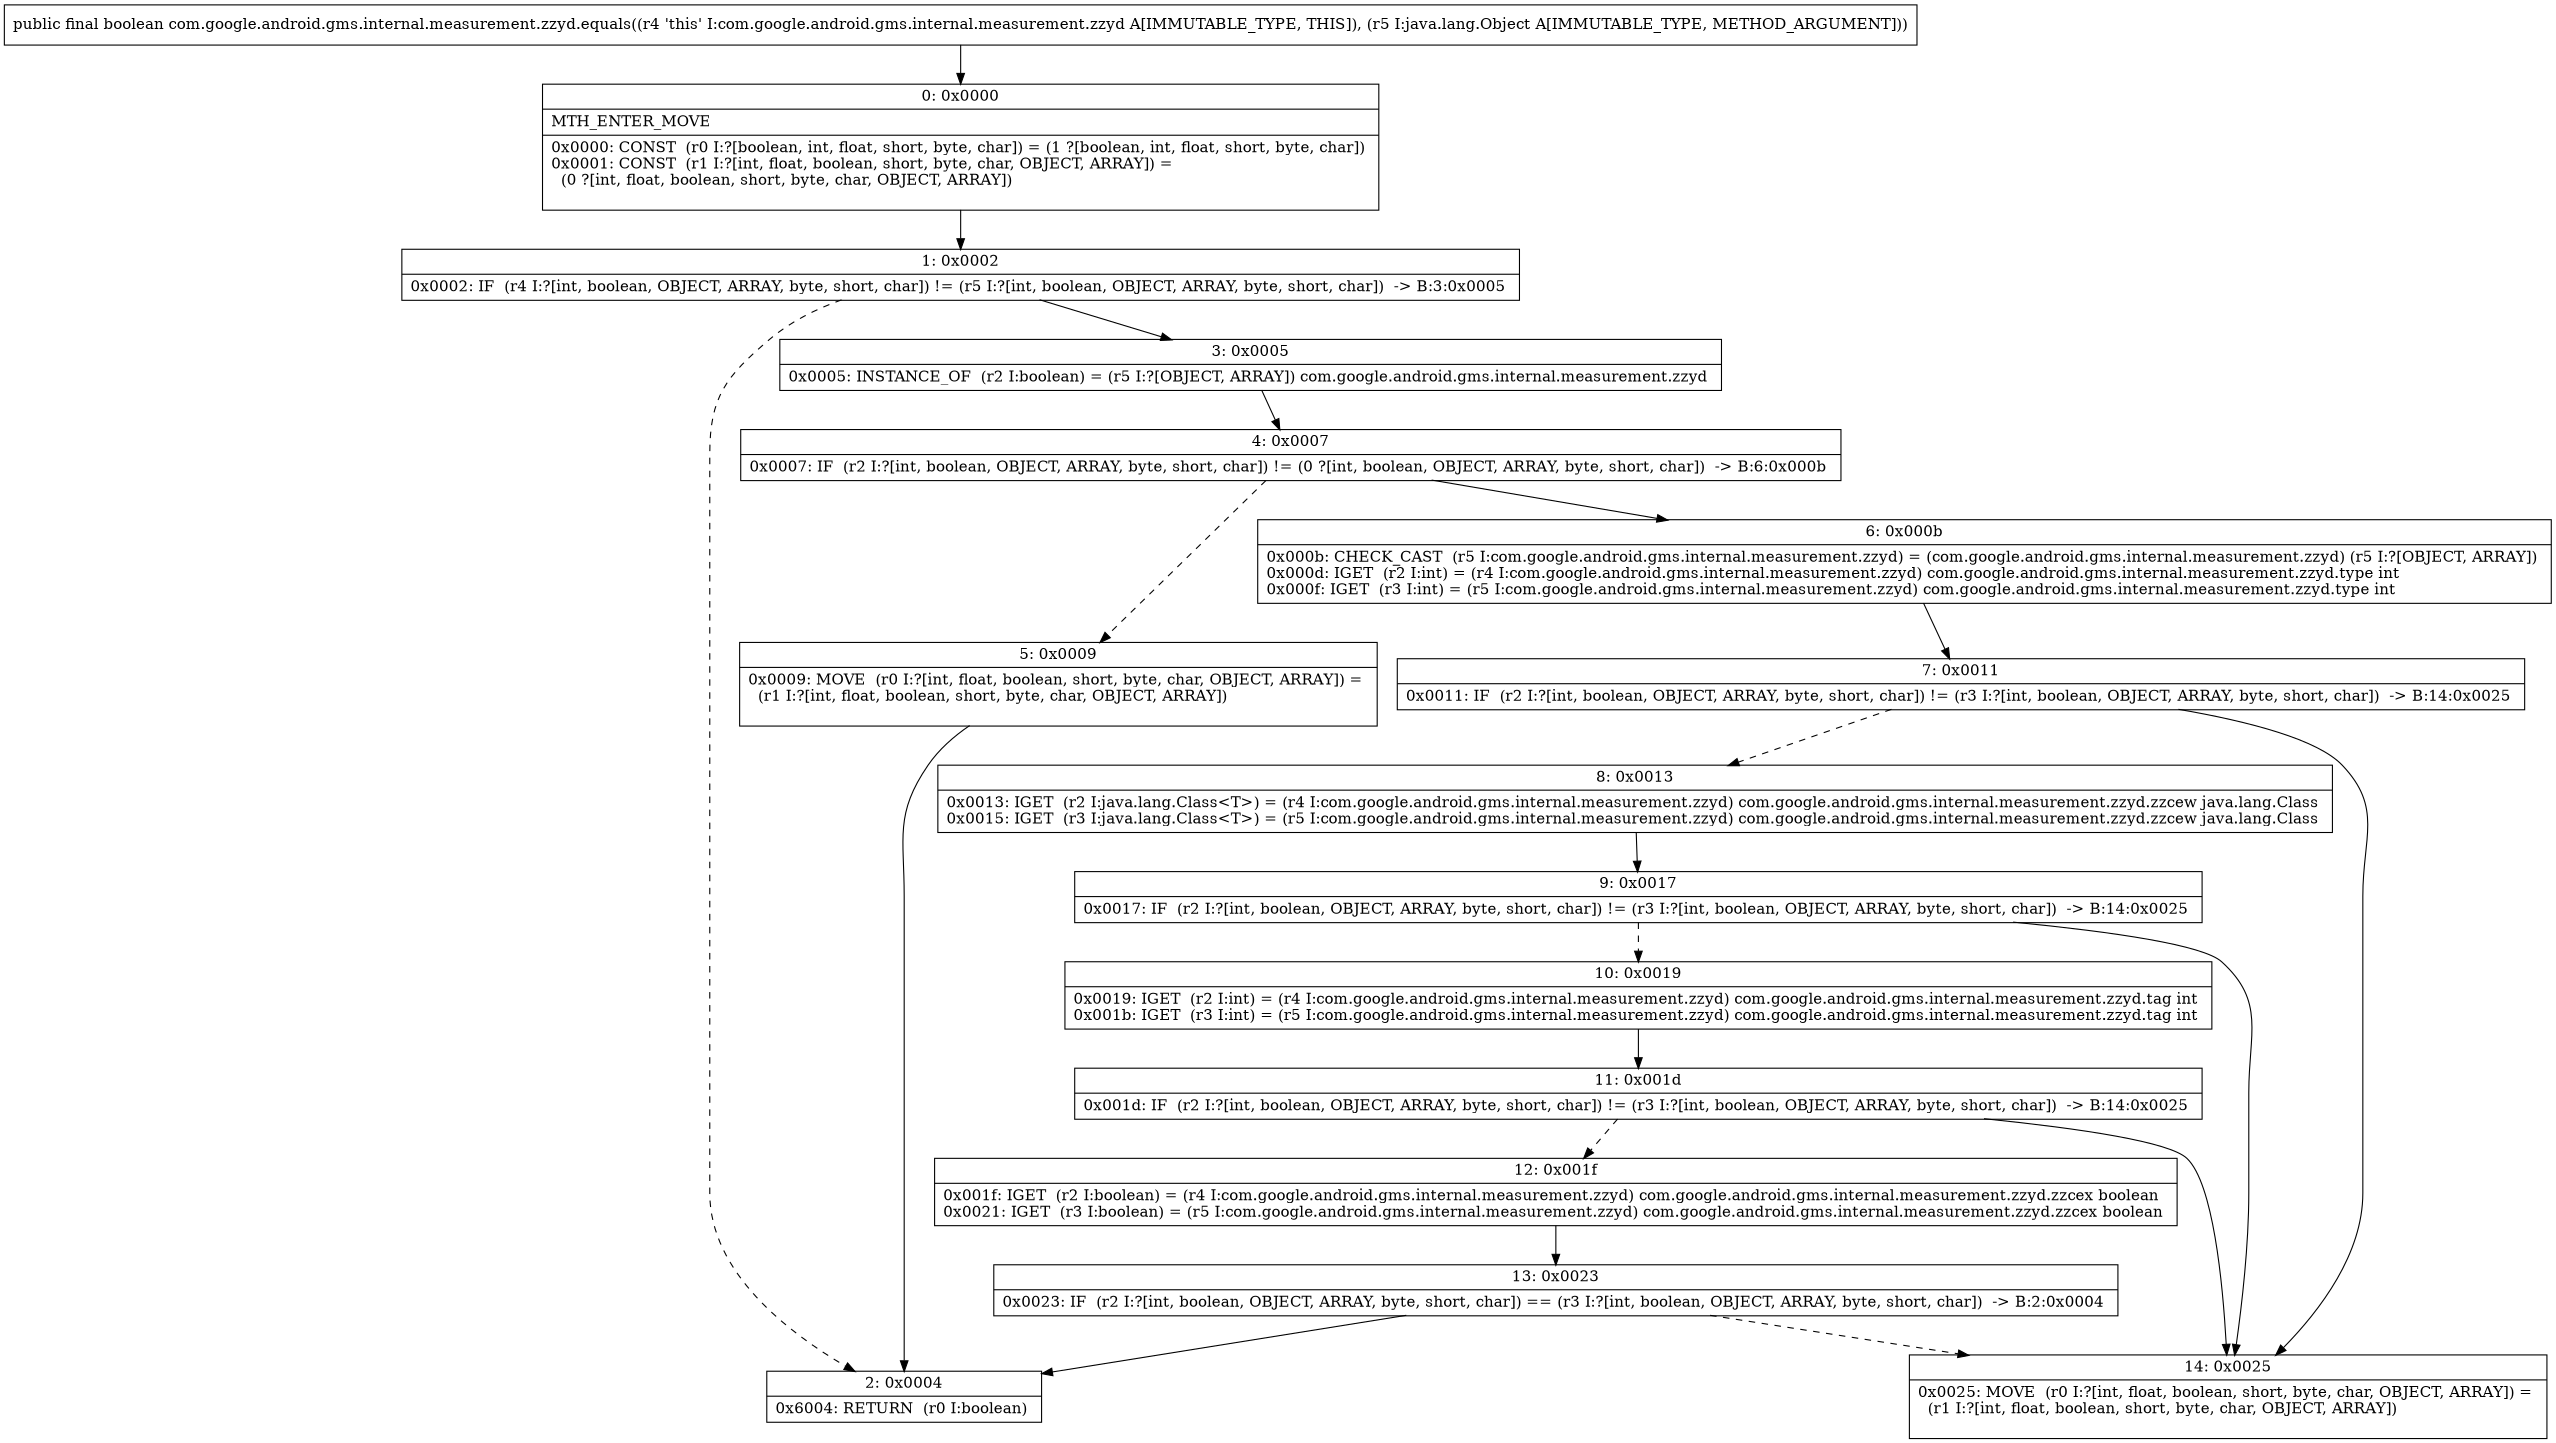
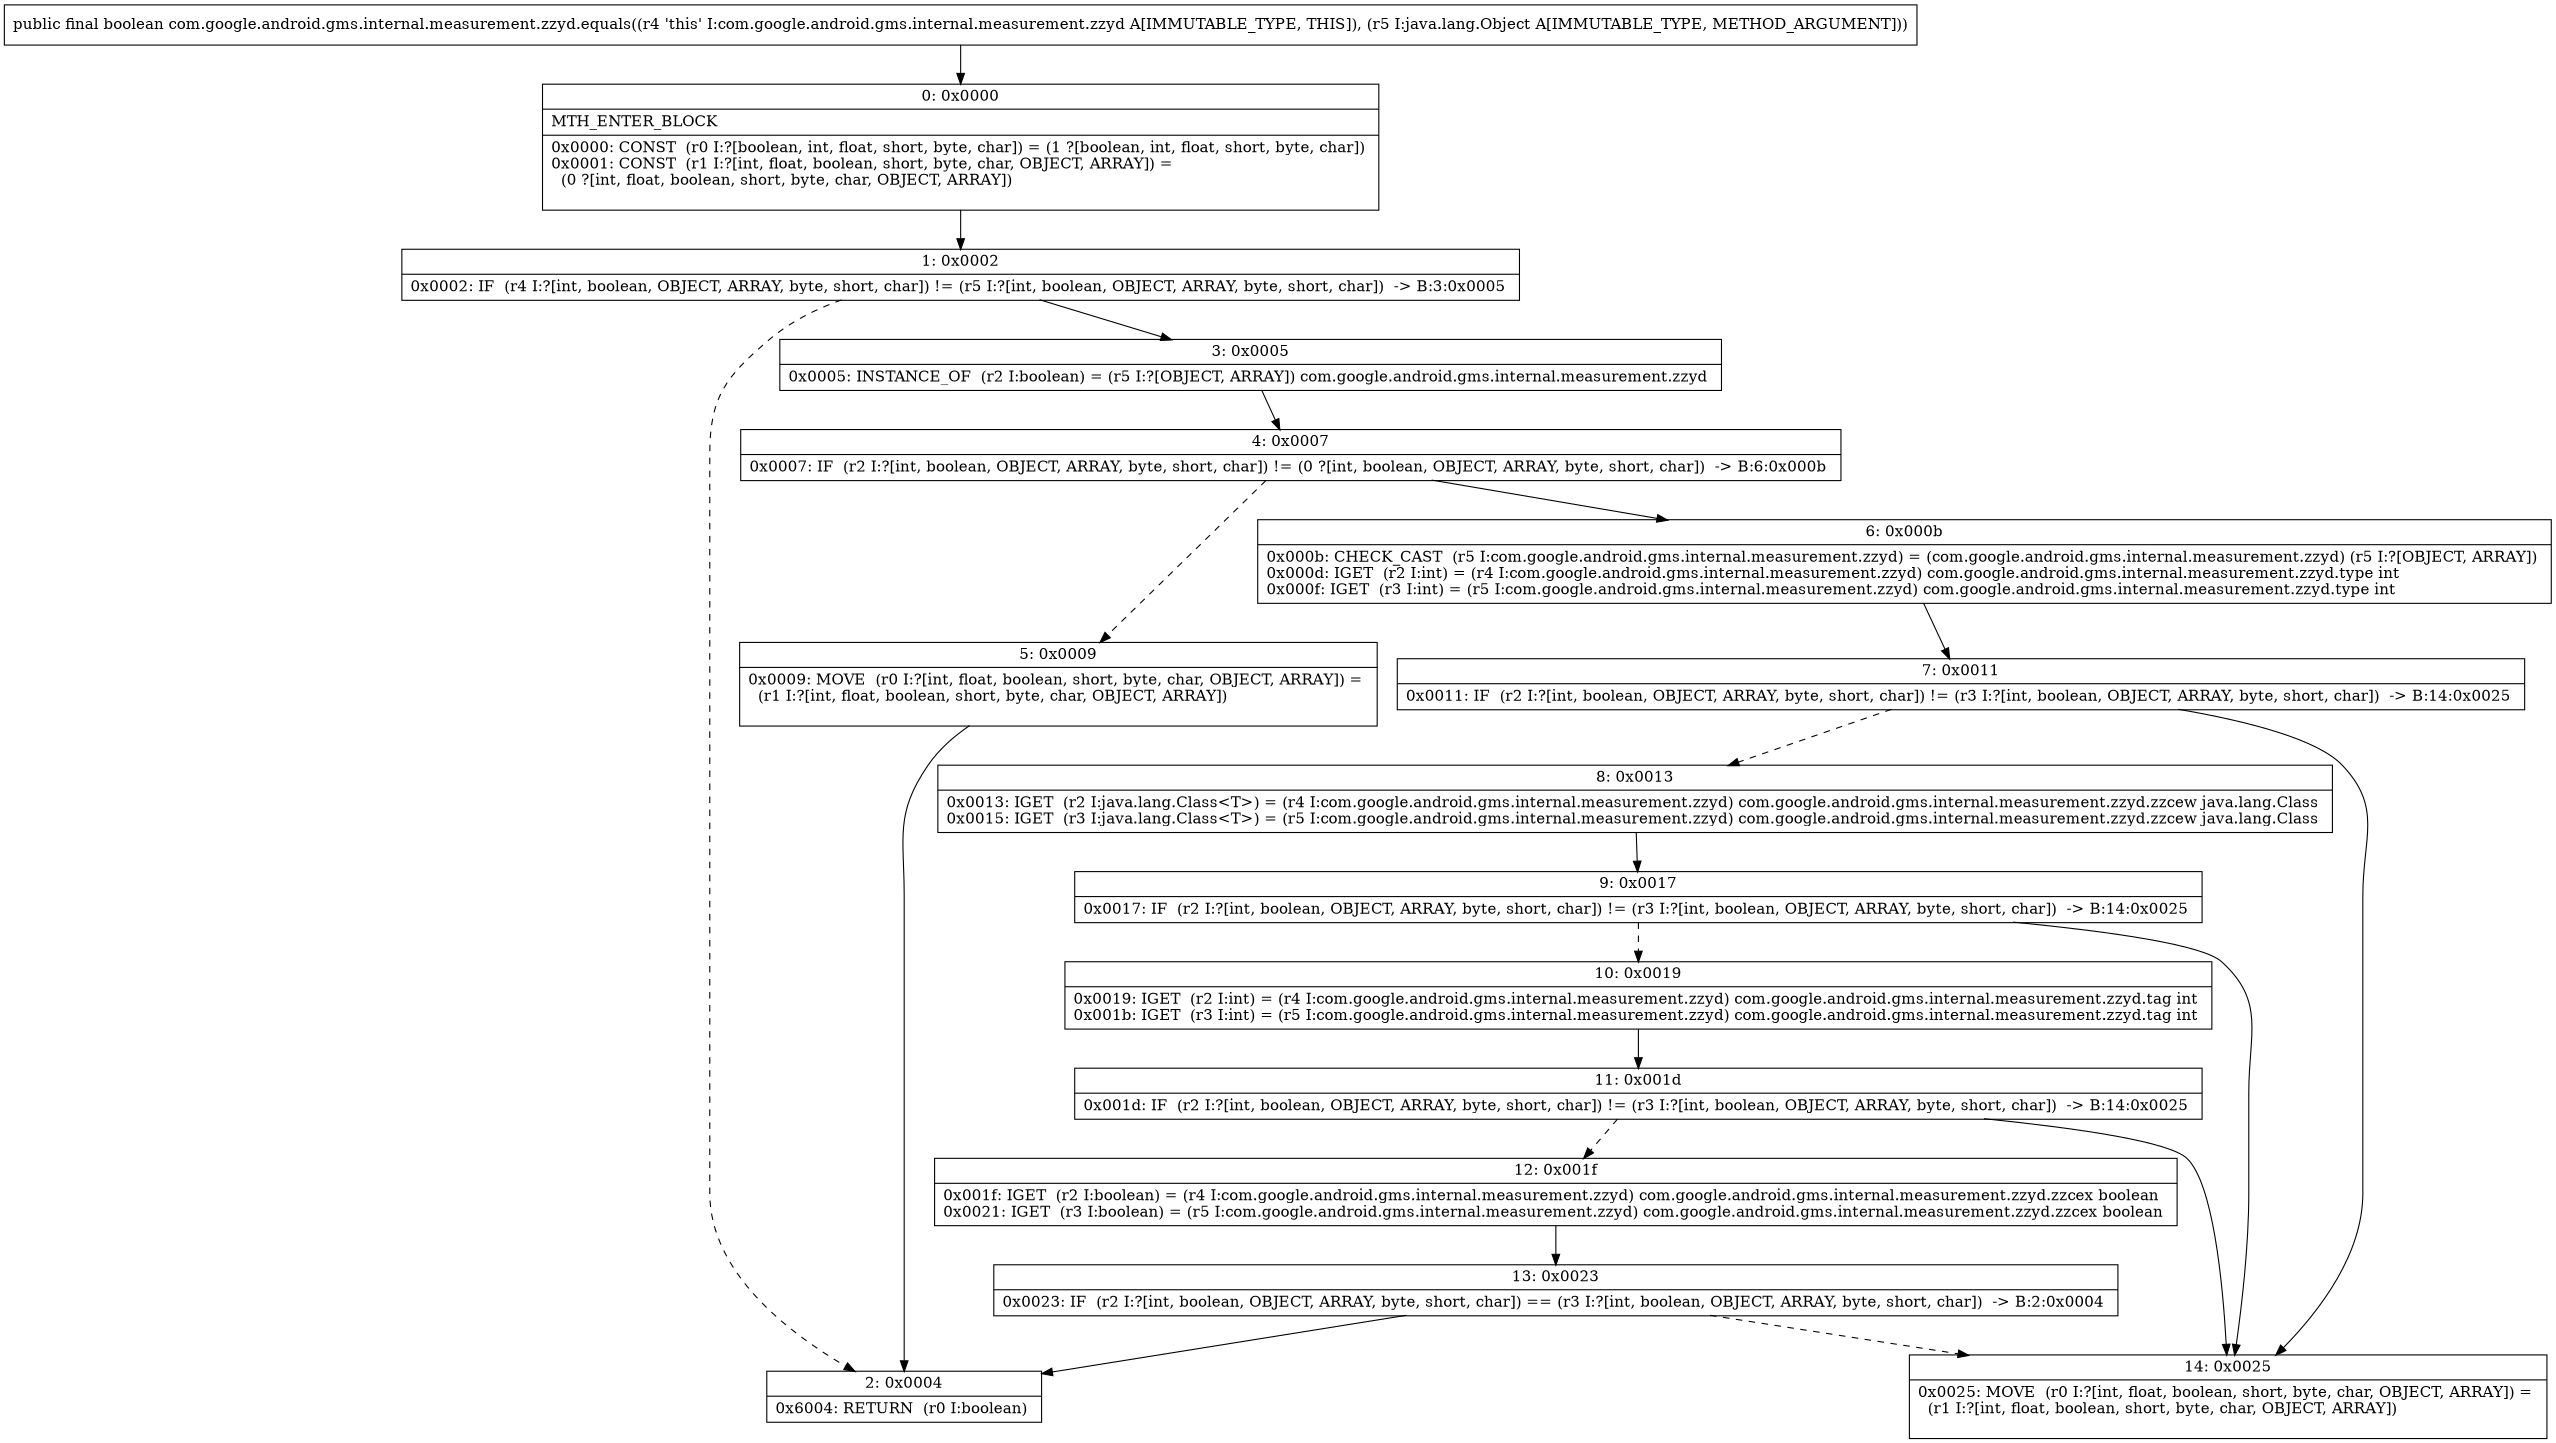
node "0: 0x0000": text "MTH_ENTER_MOVE" -> "MTH_ENTER_BLOCK"
